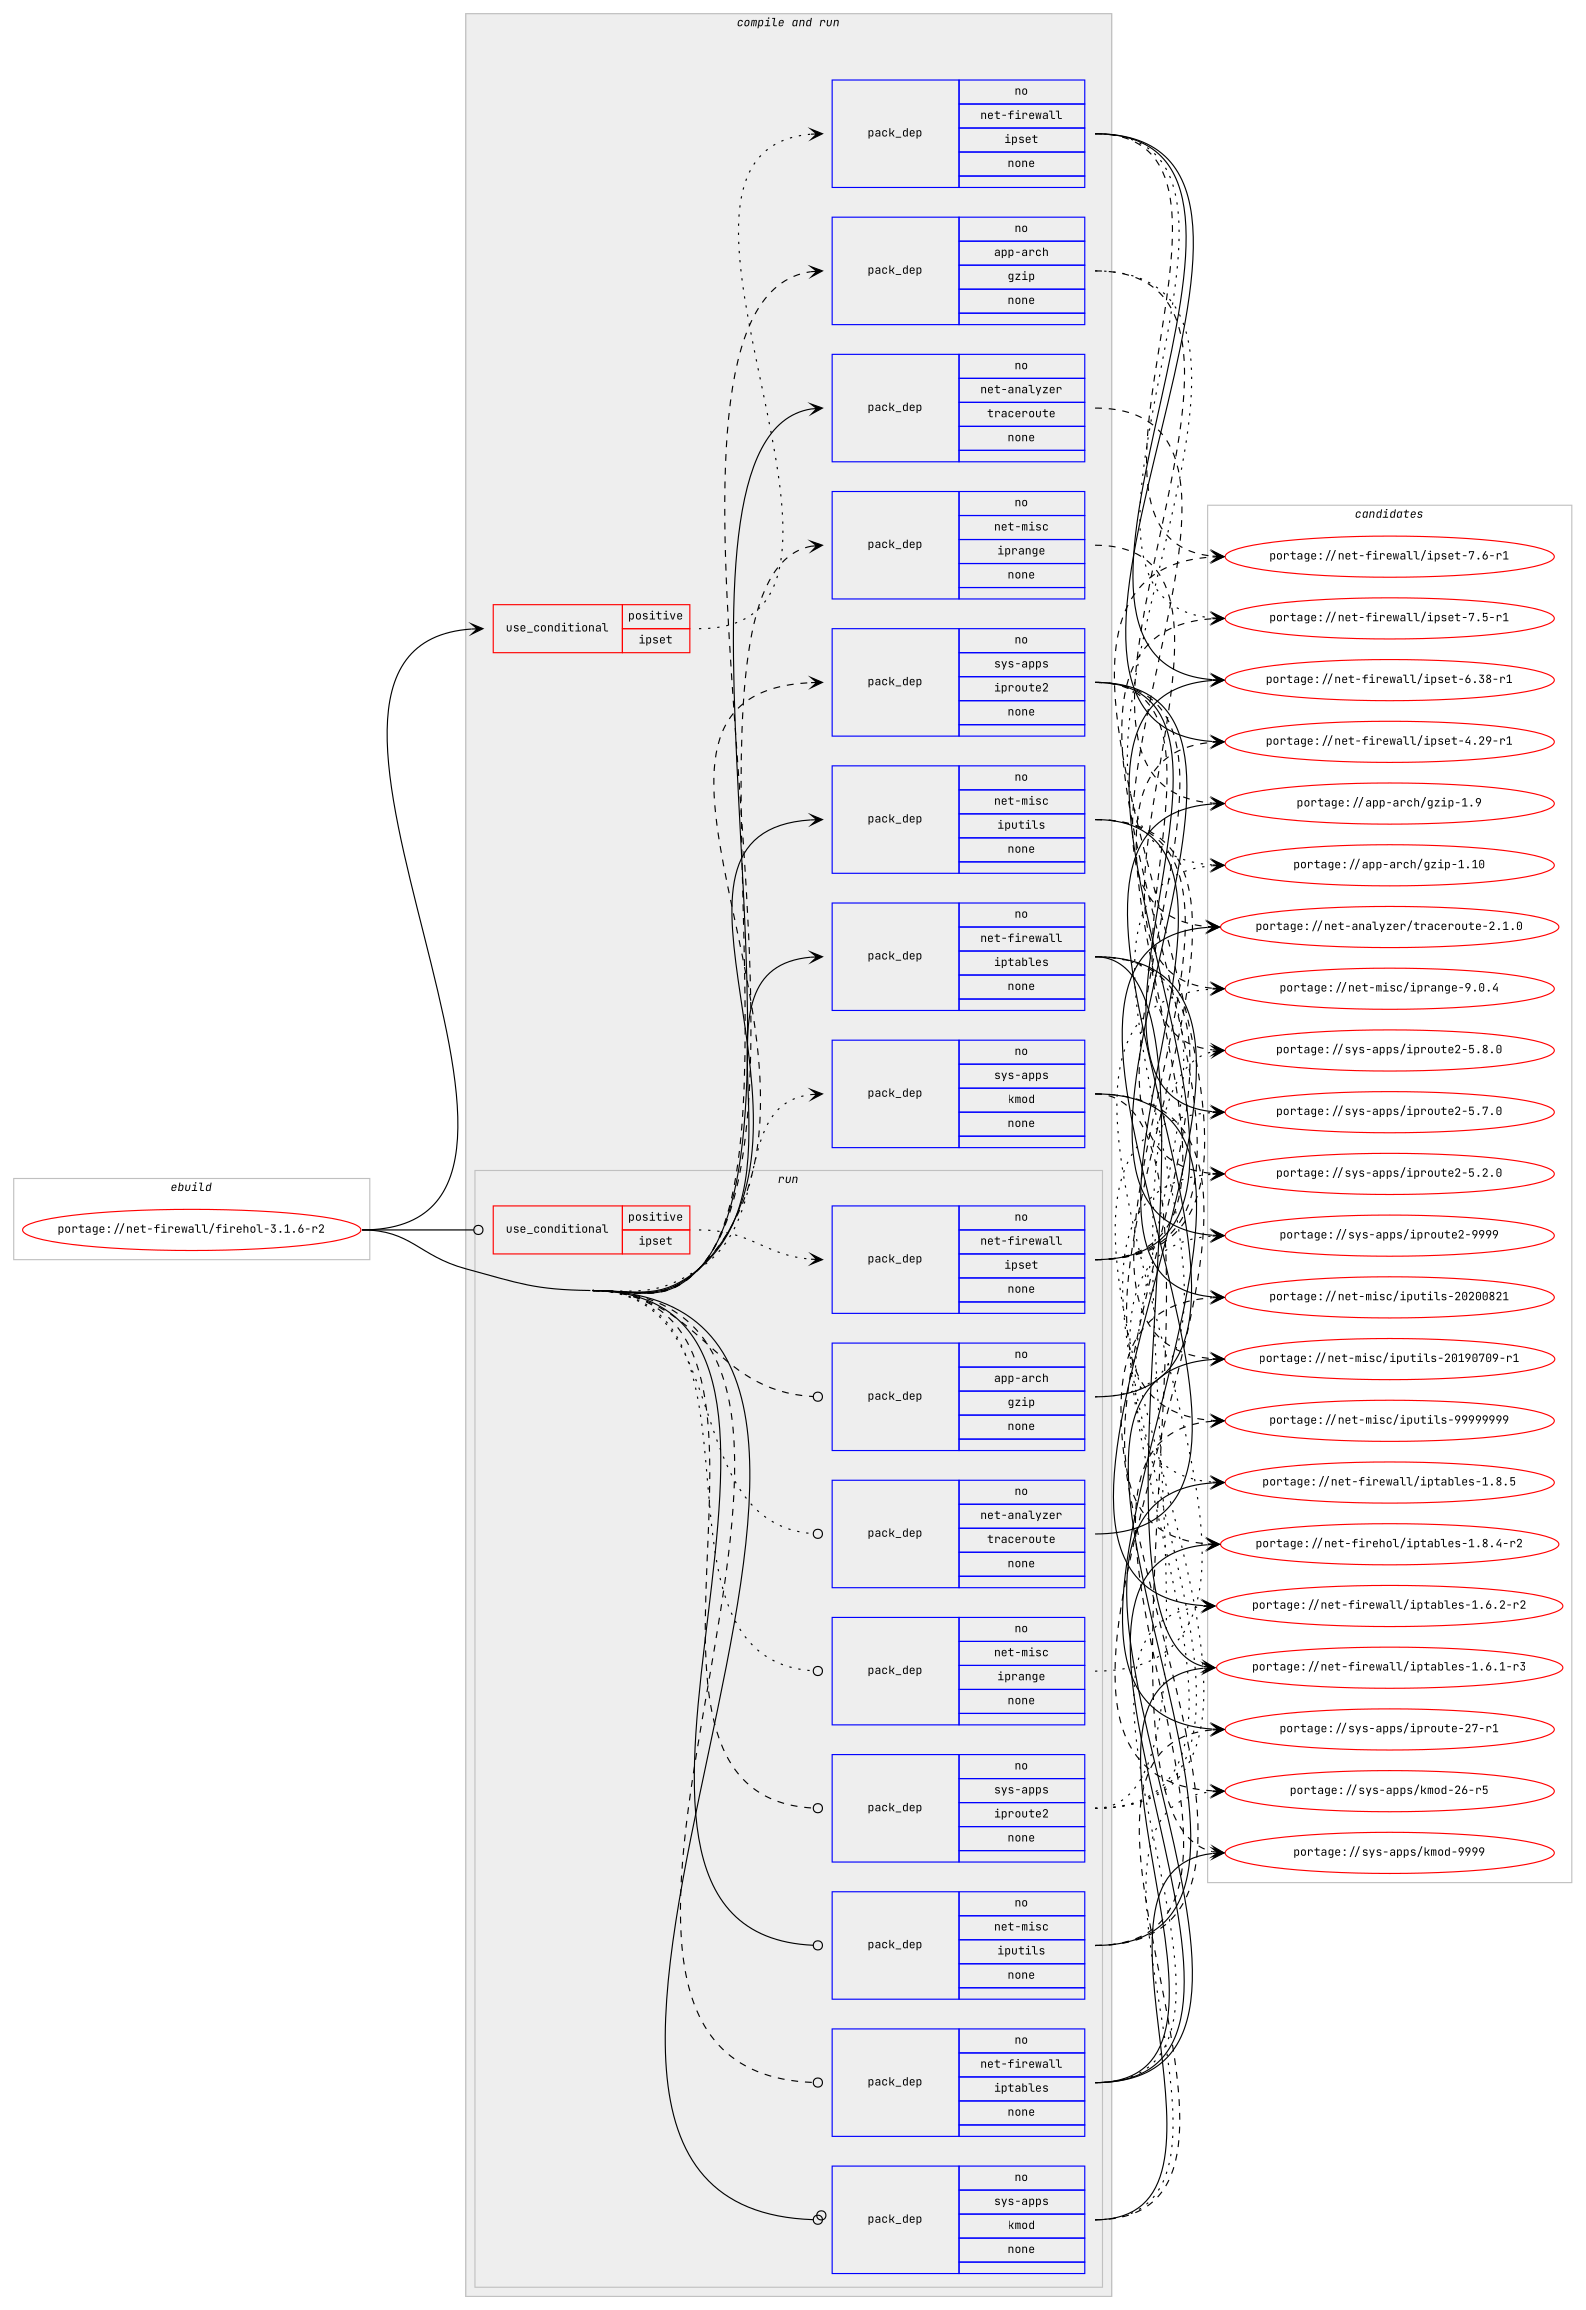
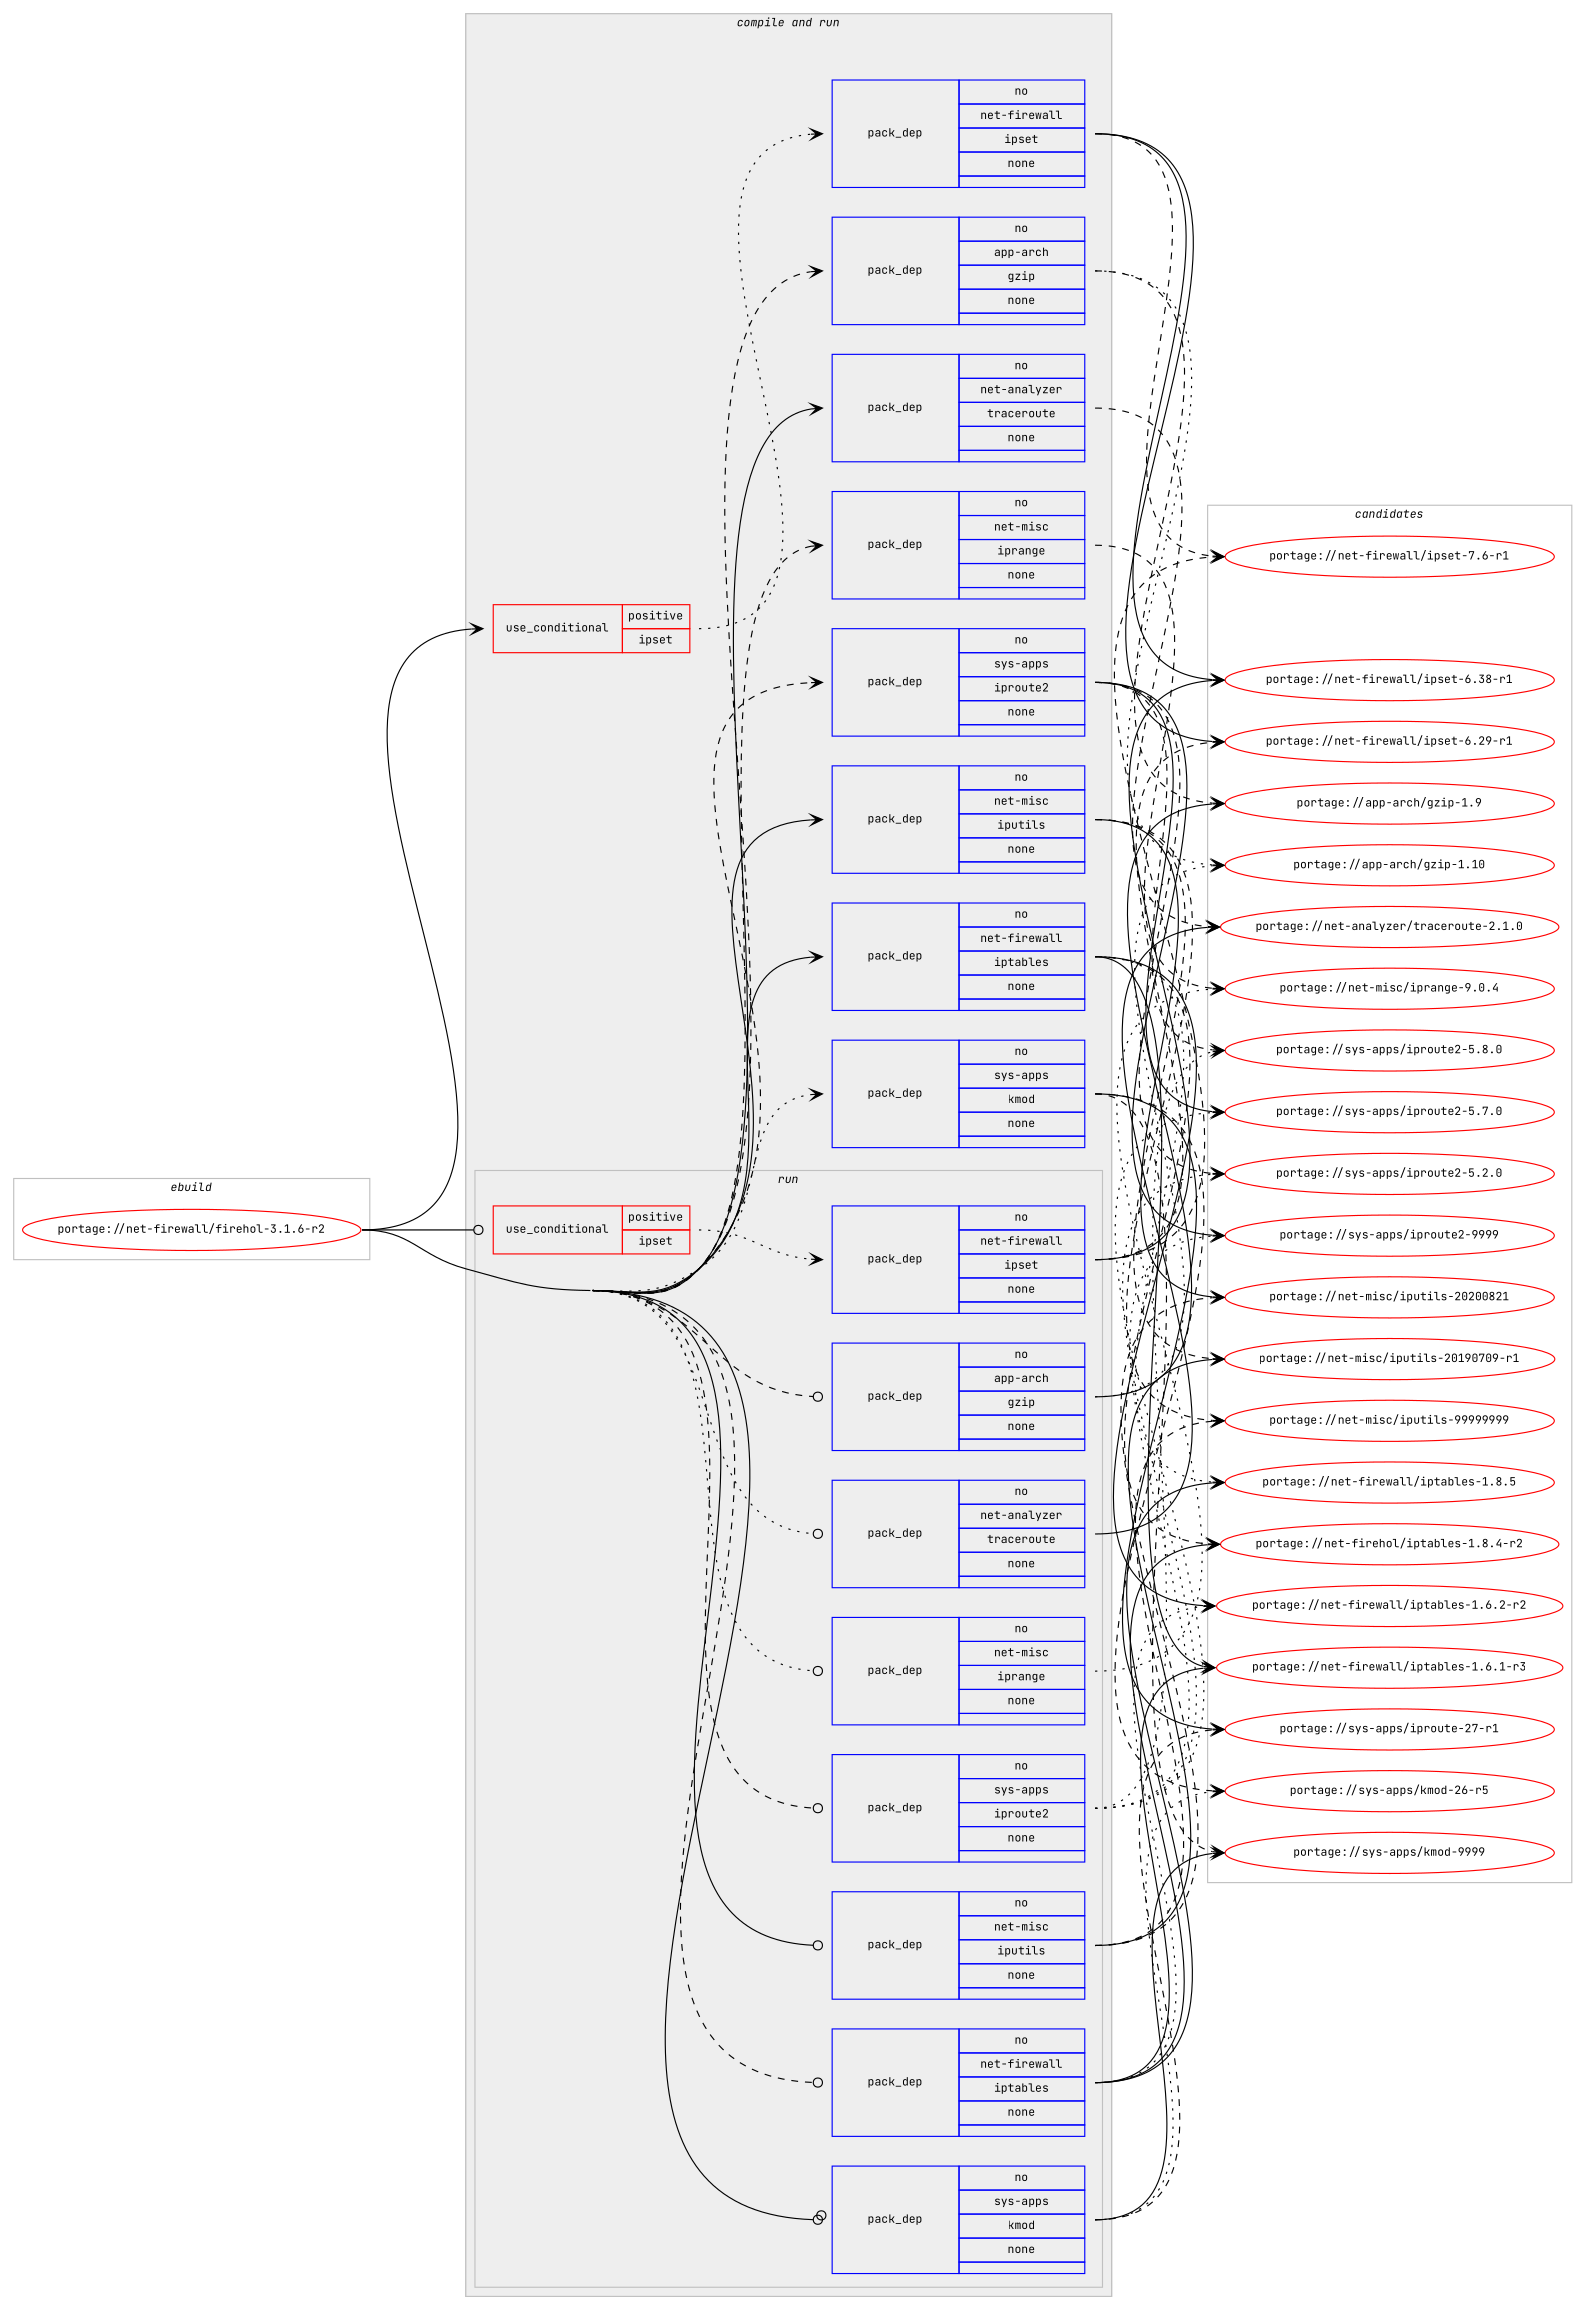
node "portage://net-firewall/ipset-7.5-r1": removed
node "portage://net-firewall/ipset-4.29-r1": label "portage://net-firewall/ipset-4.29-r1" -> "portage://net-firewall/ipset-6.29-r1"
